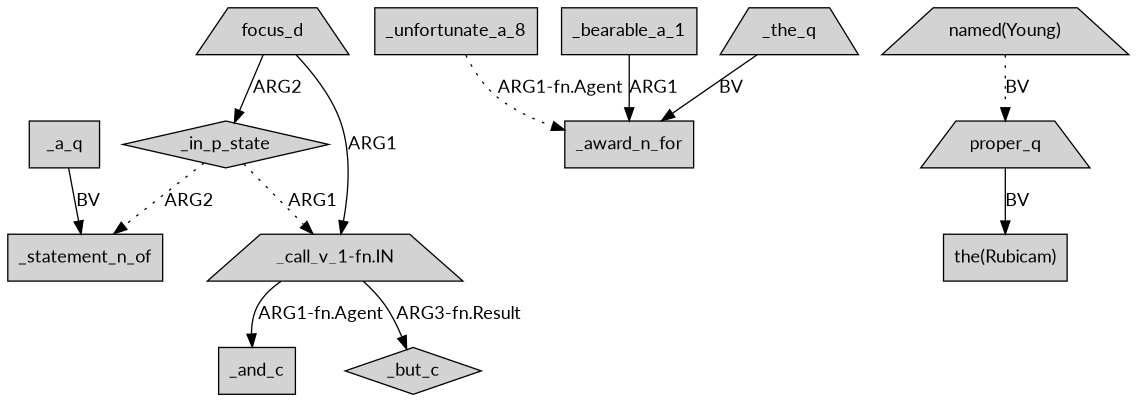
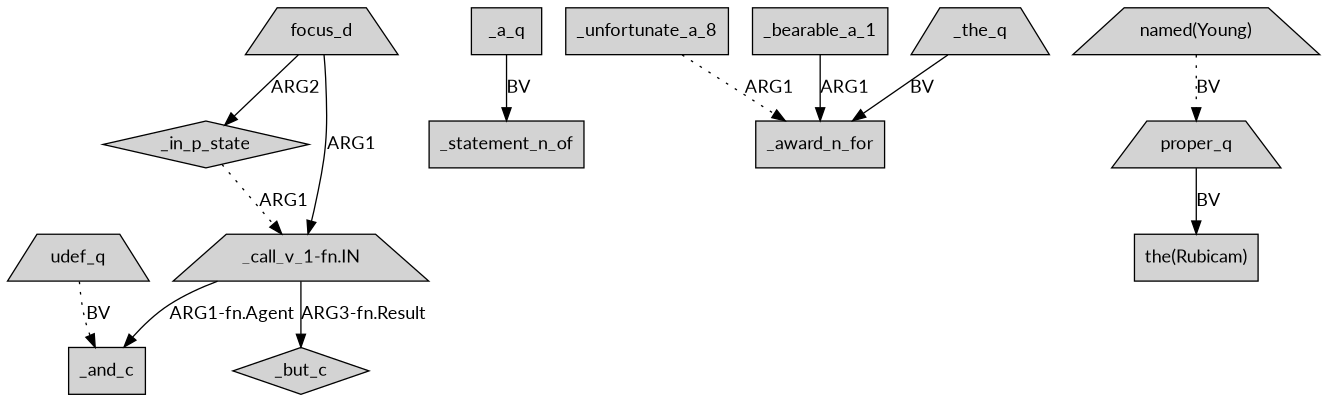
edge "_unfortunate_a_8" -> "_award_n_for": label "ARG1-fn.Agent" -> "ARG1"
edge "_in_p_state" -> "_statement_n_of": removed, label "ARG2"
node "udef_q": added
